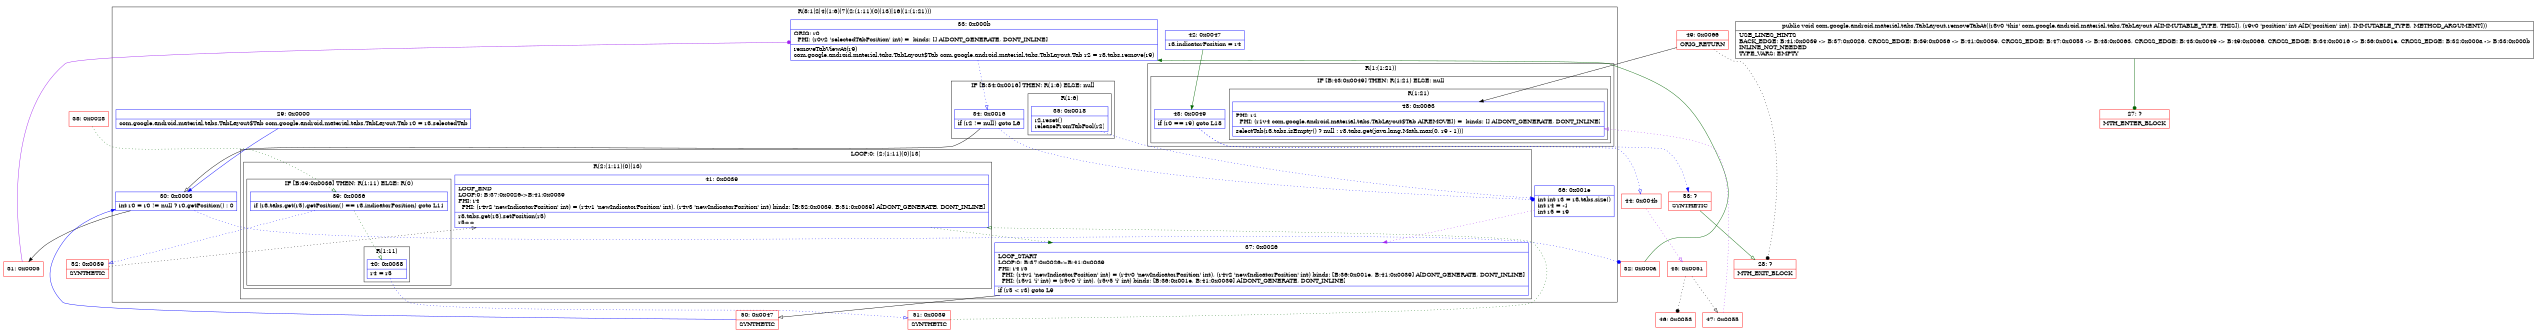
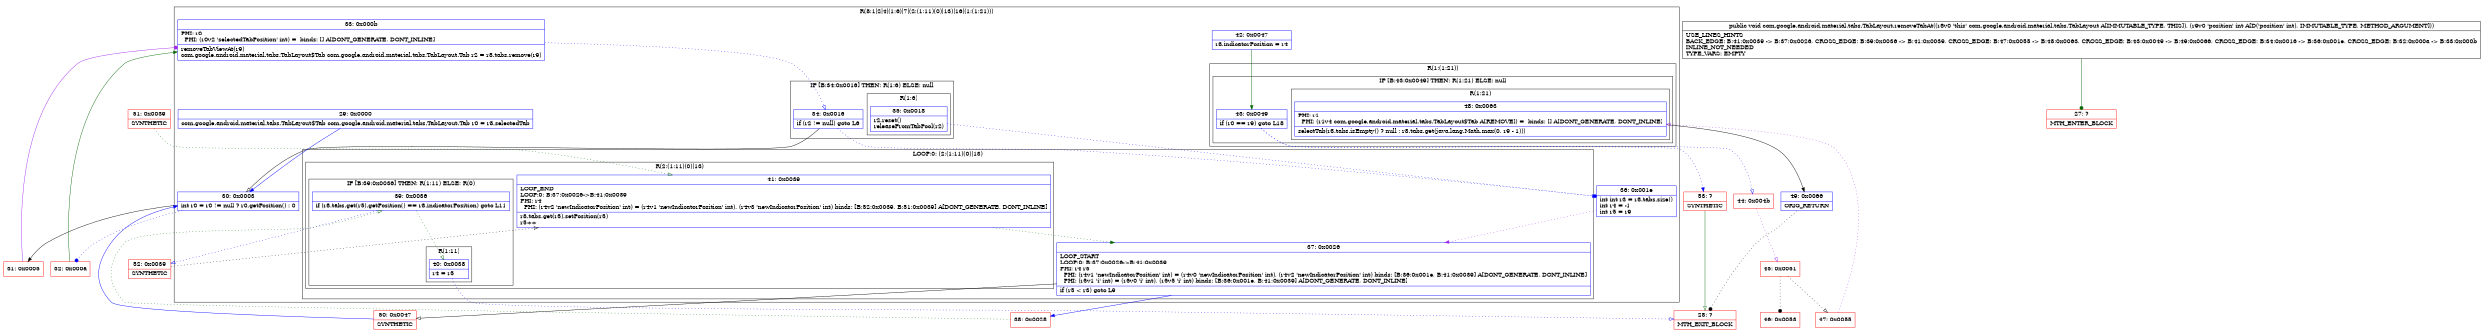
node "33: 0x000b": text "ORIG: r0" -> "PHI: r0"
node "49: 0x0066": color red -> blue
edge "49: 0x0066" -> "48: 0x0063": reversed
edge "37: 0x0026" -> "38: 0x0028": added
edge "40: 0x0038" -> "51: 0x0039": now "40: 0x0038" -> "28: ?"
